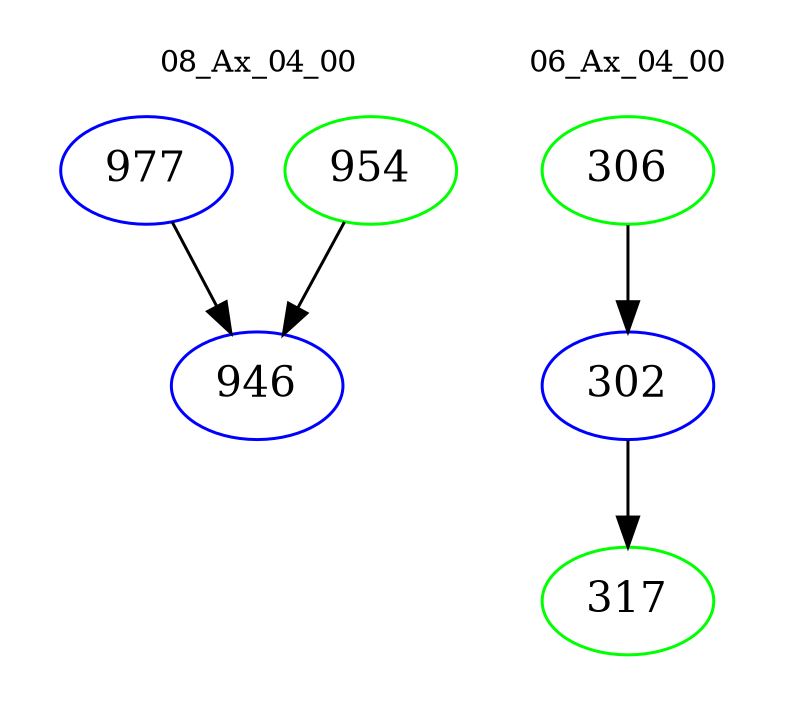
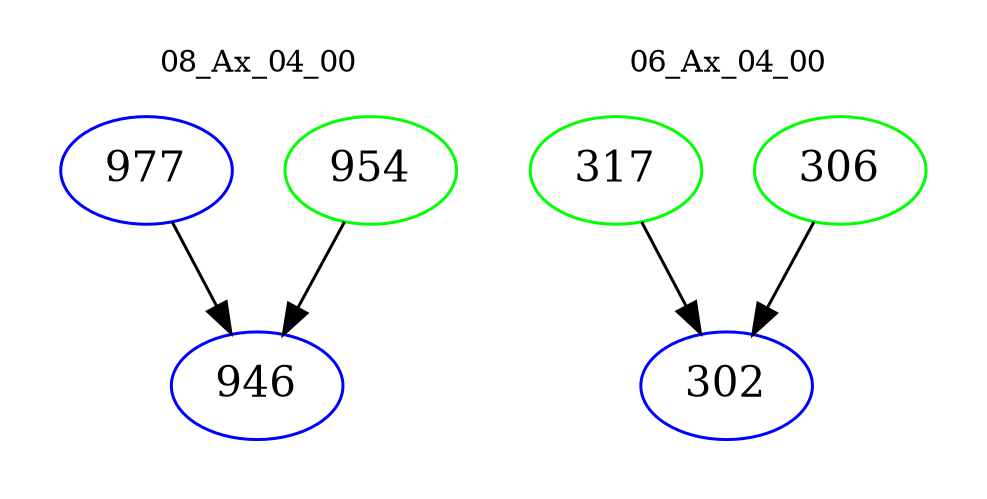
edge "302" -> "317": reversed
